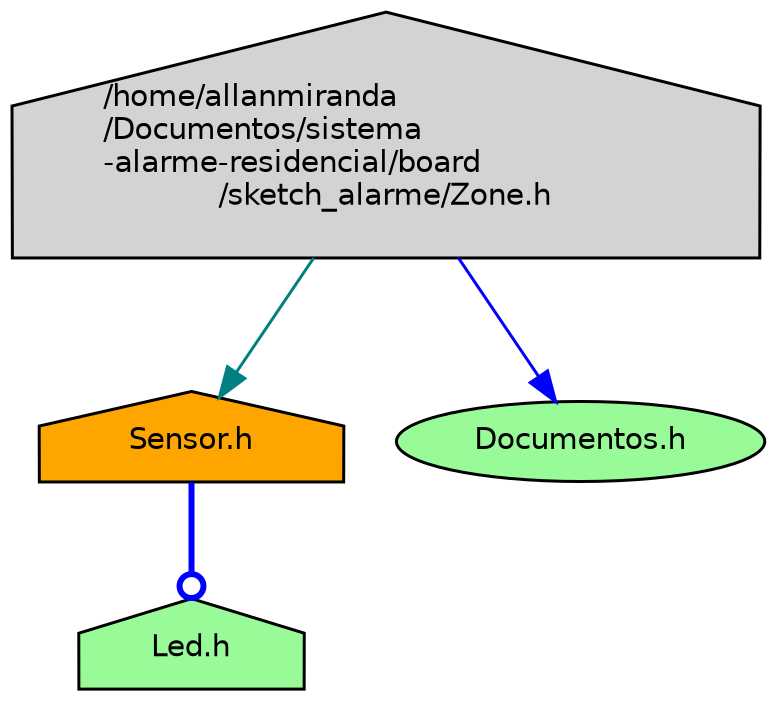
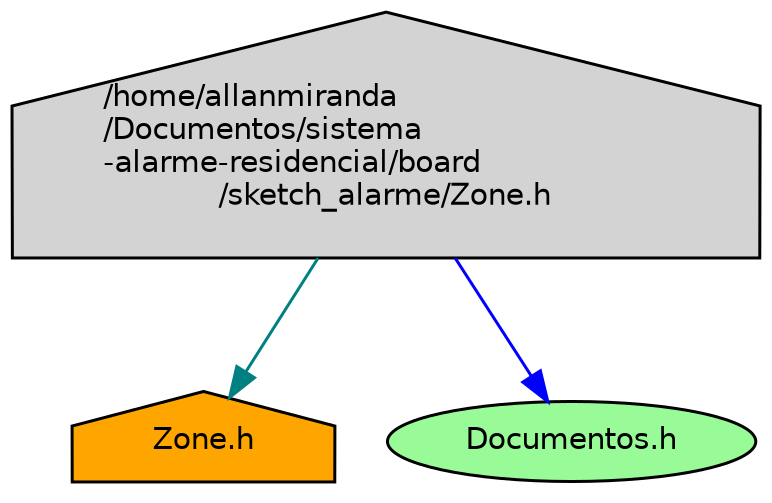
node "Sensor.h": label "Sensor.h" -> "Zone.h"
node "Led.h": removed
